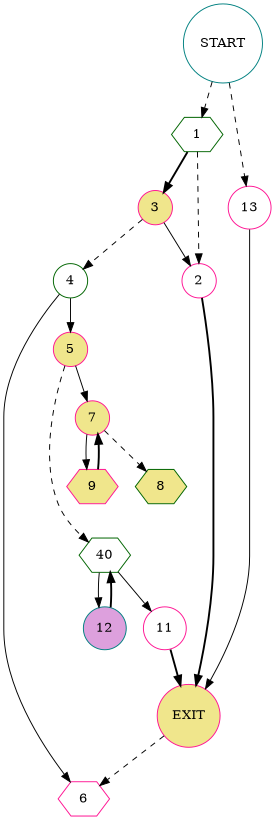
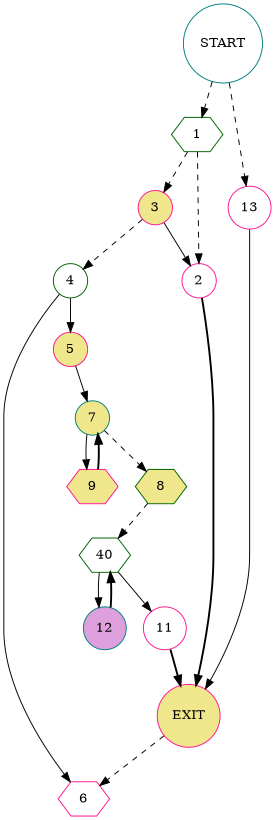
edge "1" -> "3": style bold -> dashed
node "7": color deeppink -> teal
edge "5" -> "40": now "8" -> "40"
